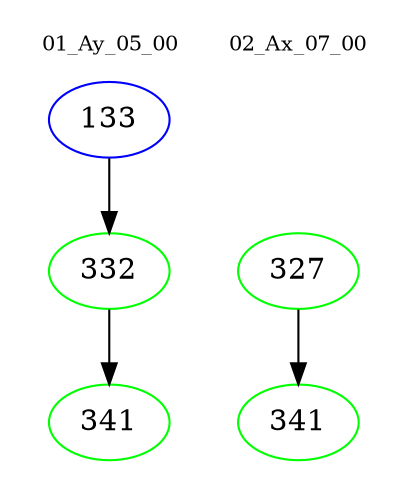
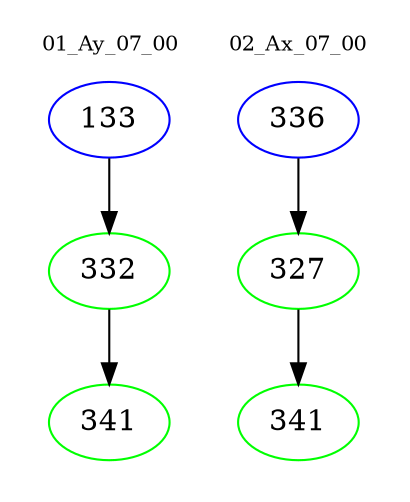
cluster "01_Ay_05_00": label "01_Ay_05_00" -> "01_Ay_07_00"
node "336": added
